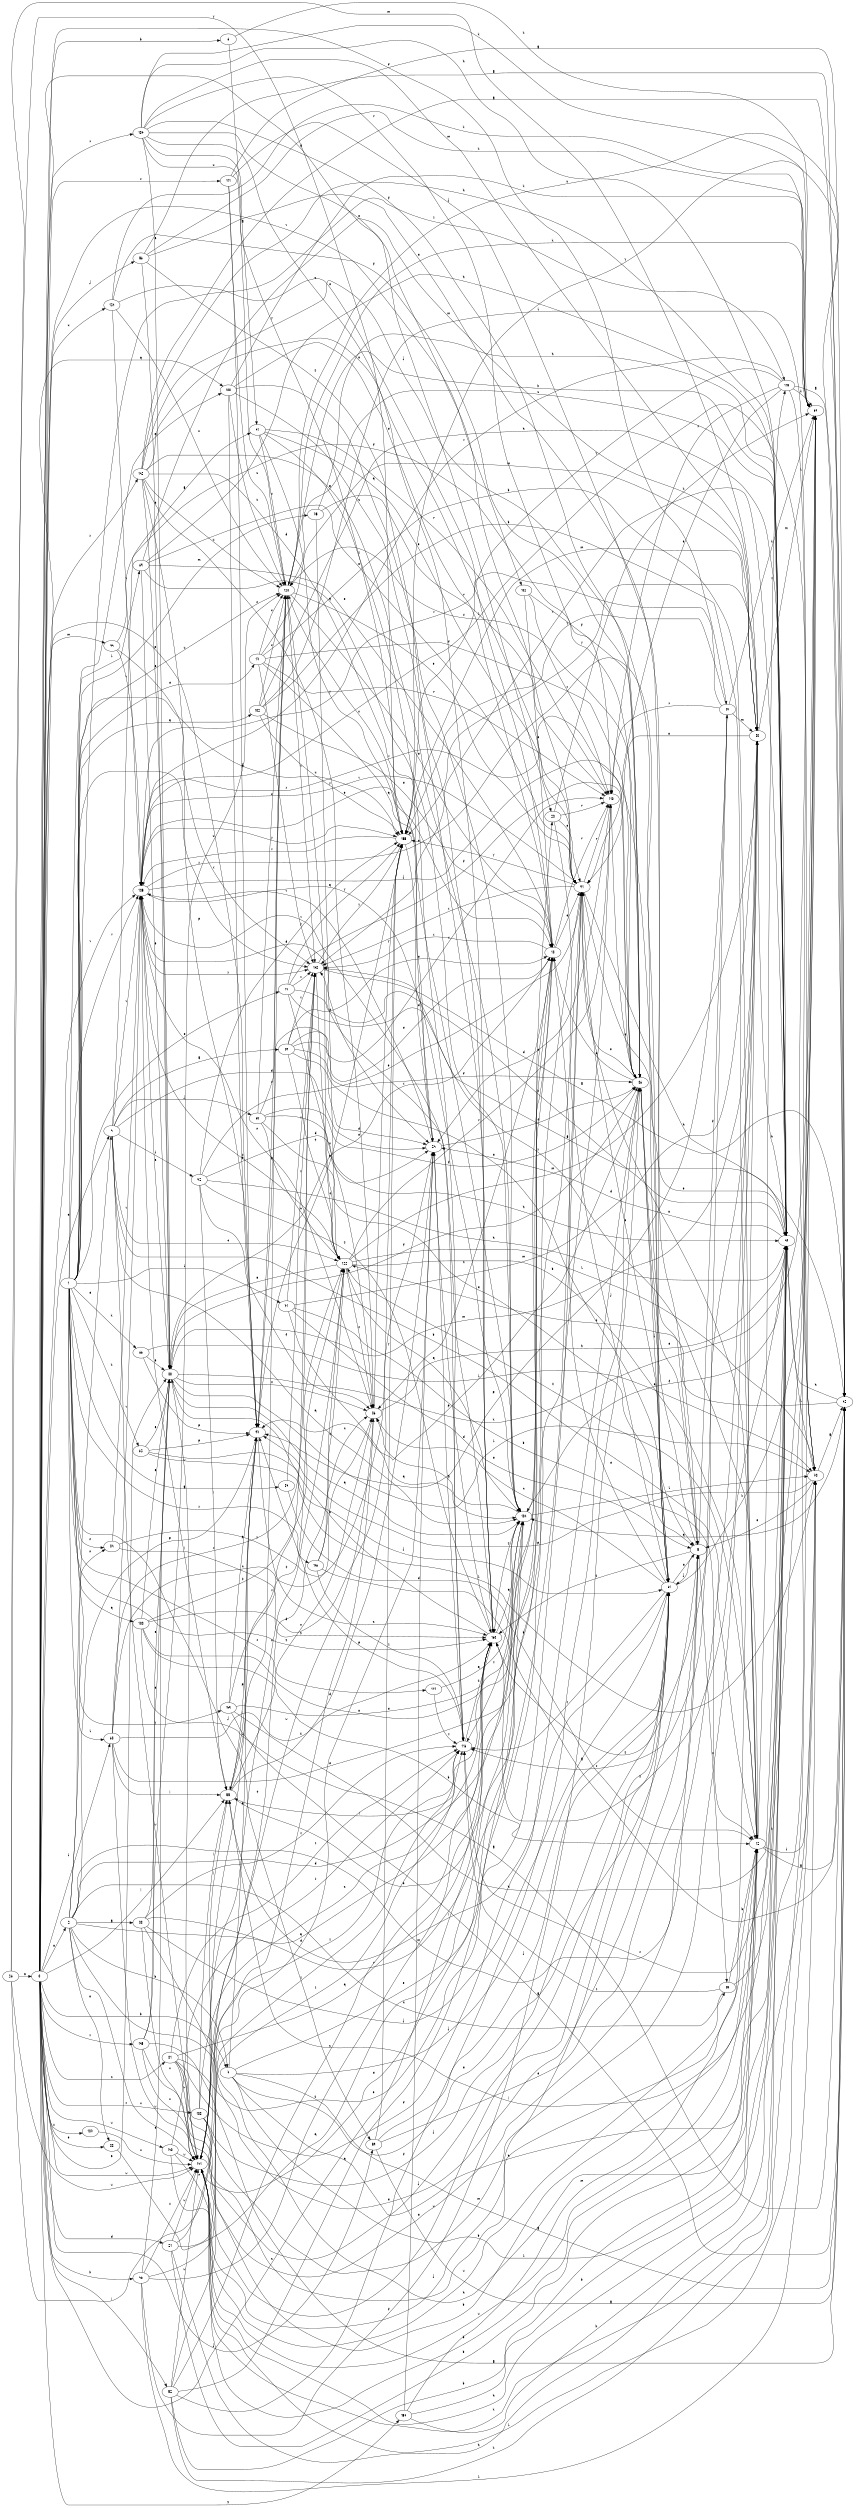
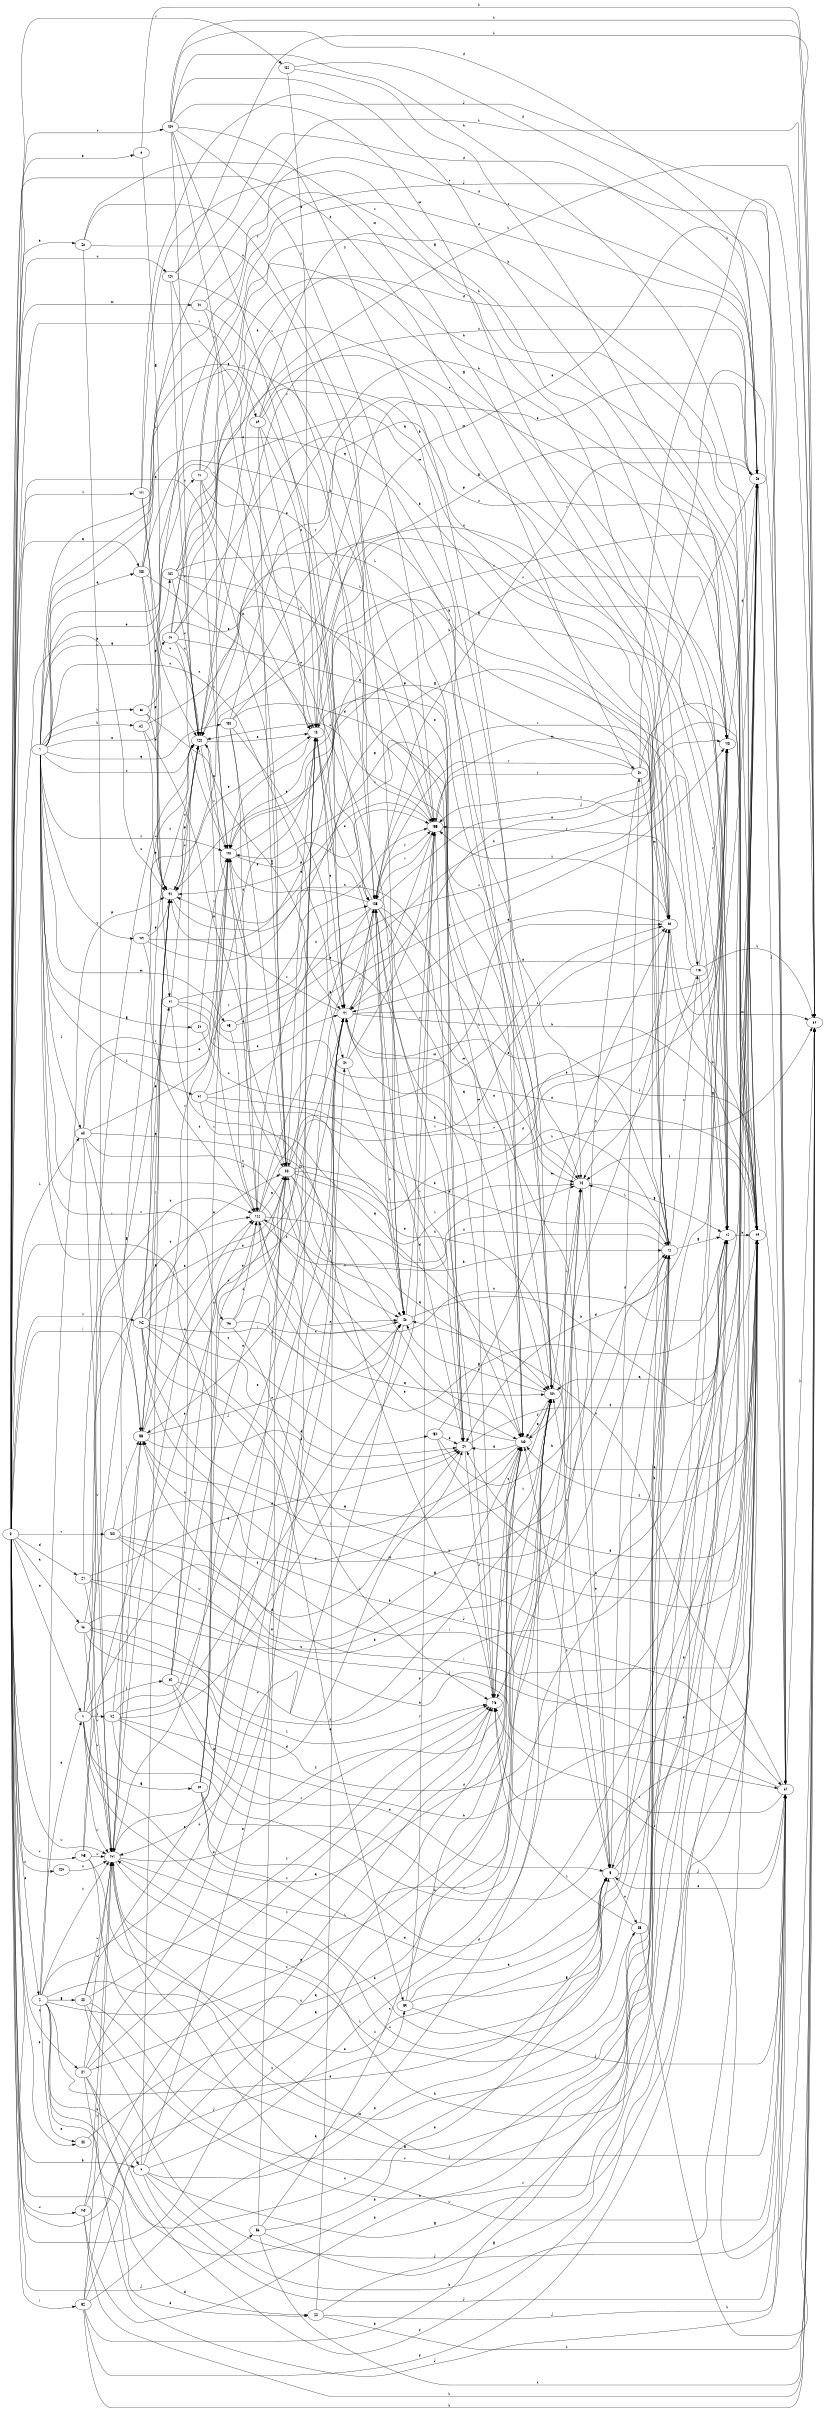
edge "4" -> "135": removed, label "v"
edge "39" -> "24": removed, label "d"
node "112": removed
edge "26" -> "0": reversed
